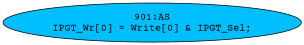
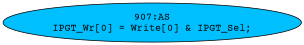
node "901:AS IPGT_Wr[0] = Write[0] & IPGT_Sel;": label "901:AS IPGT_Wr[0] = Write[0] & IPGT_Sel;" -> "907:AS IPGT_Wr[0] = Write[0] & IPGT_Sel;"
